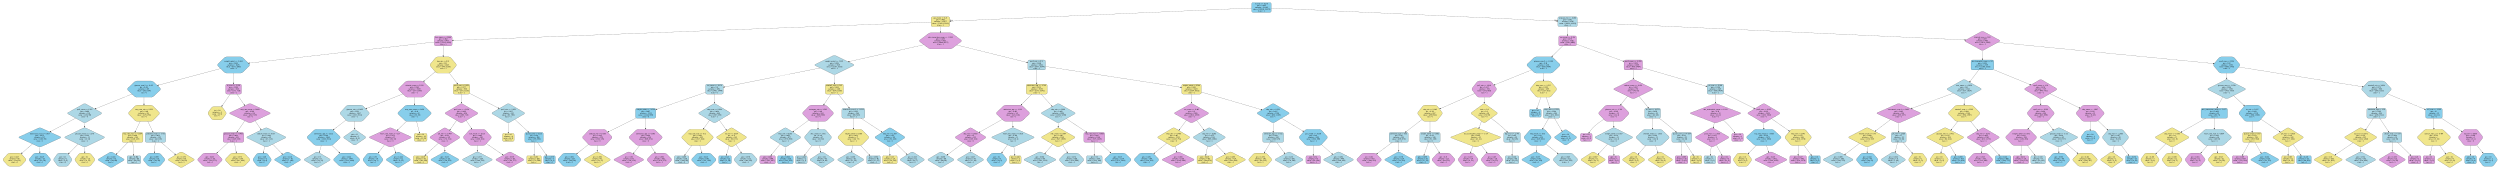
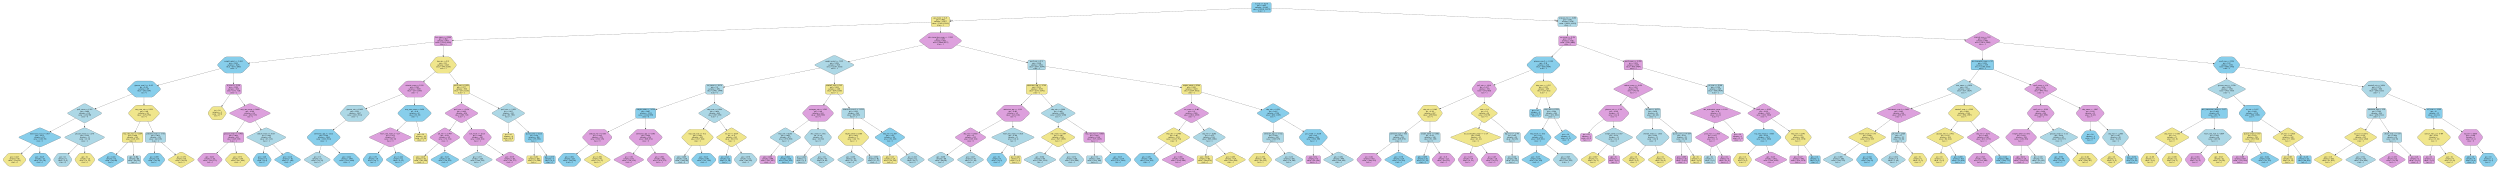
node "gini = 0.0 samples = 3 value = [4, 0] class = 0": removed
